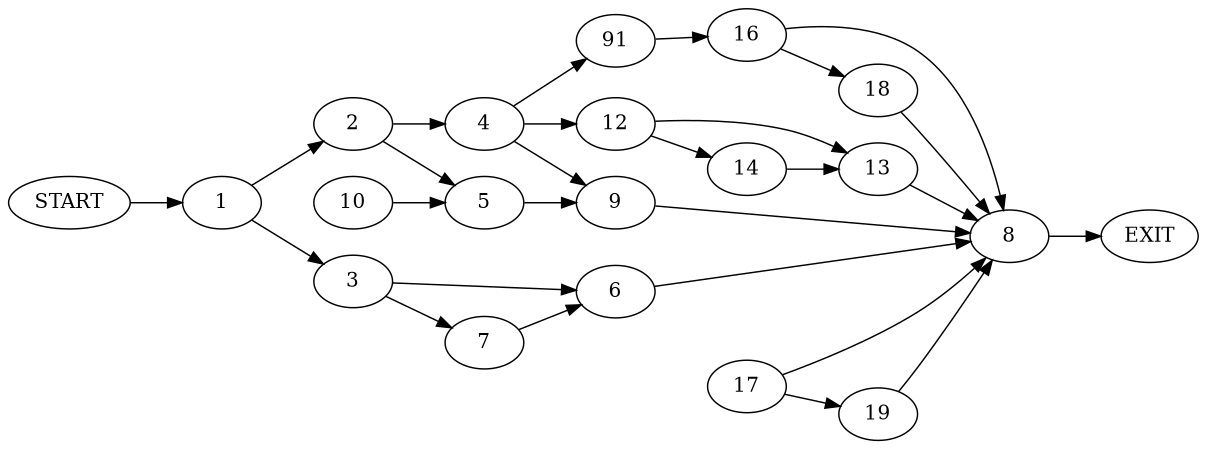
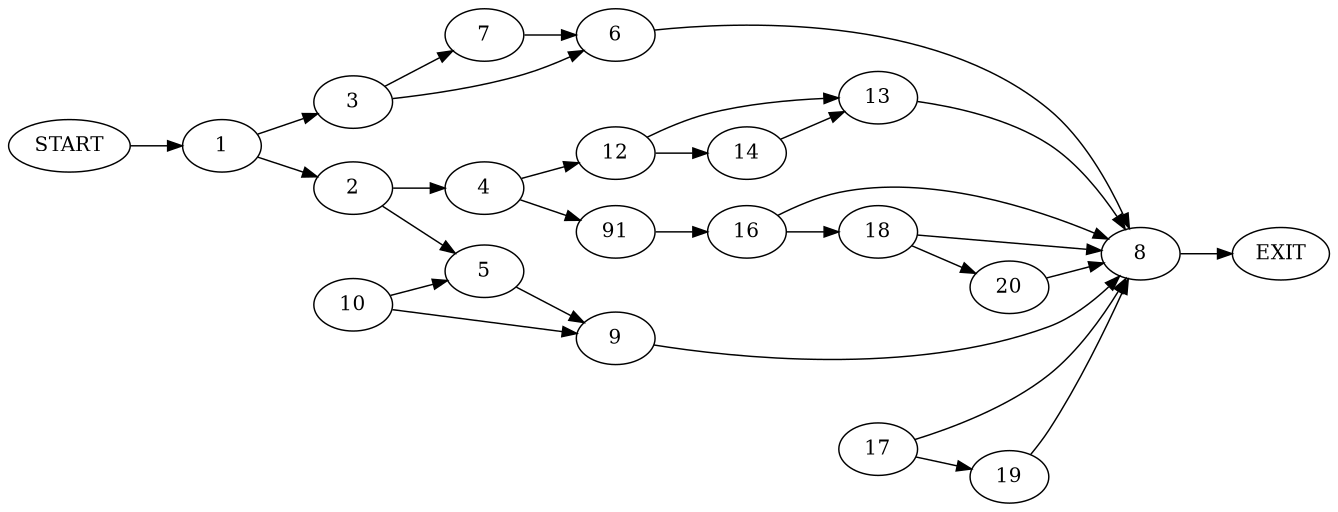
edge "4" -> "9": now "10" -> "9"
node "20": added
